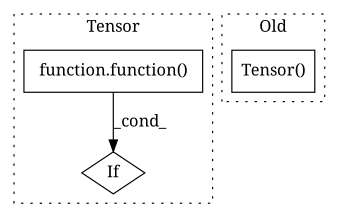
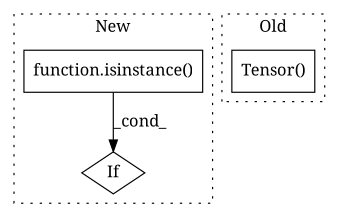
cluster "Tensor": label "Tensor" -> "New"
node "function.function()": label "function.function()" -> "function.isinstance()"
